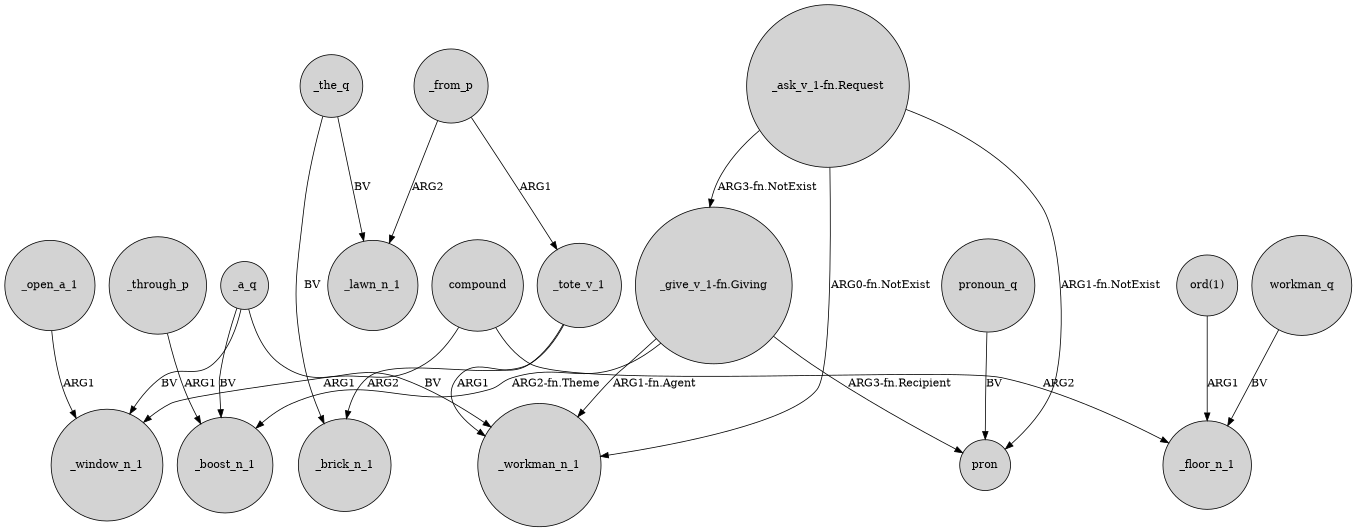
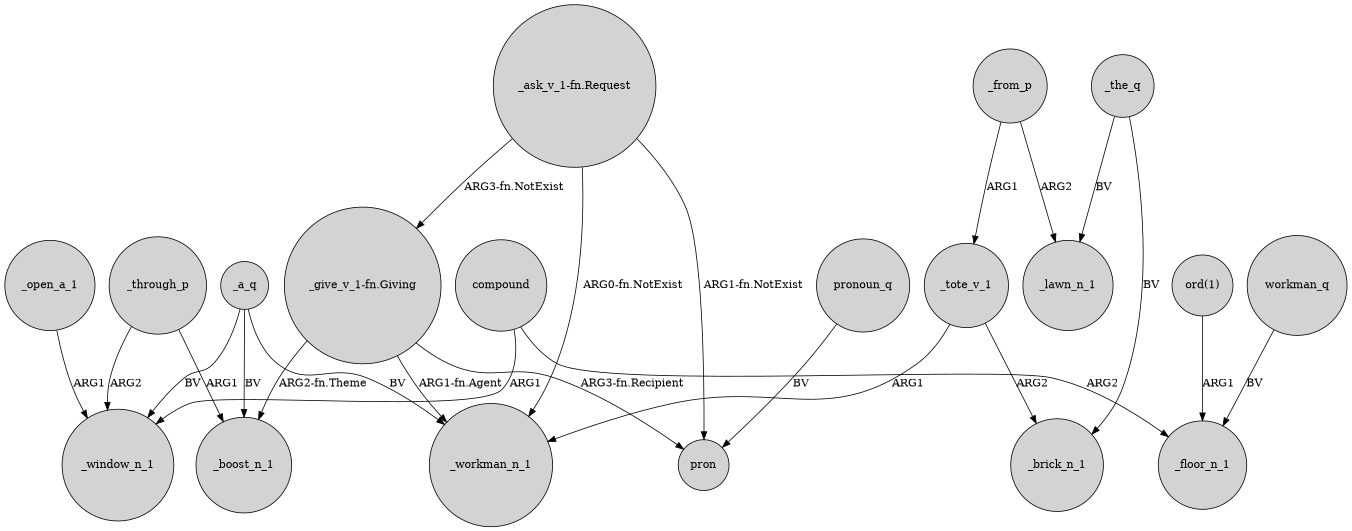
edge "_through_p" -> "_window_n_1": added, label "ARG2"
